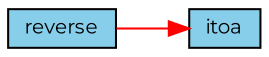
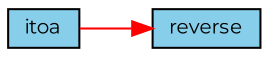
edge "reverse" -> "itoa": reversed
